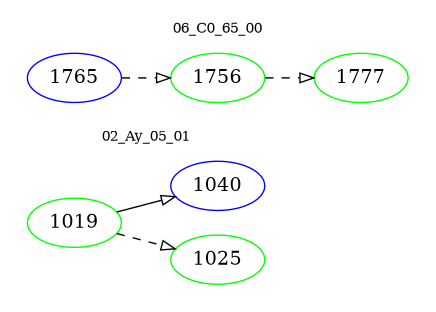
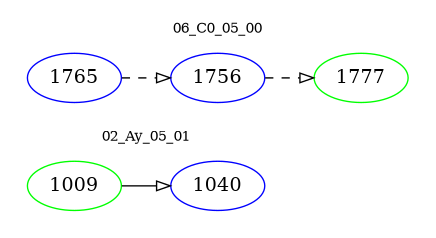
cluster "06_C0_65_00": label "06_C0_65_00" -> "06_C0_05_00"
node "1756": color green -> blue
node "1019": label "1019" -> "1009"
node "1025": removed
